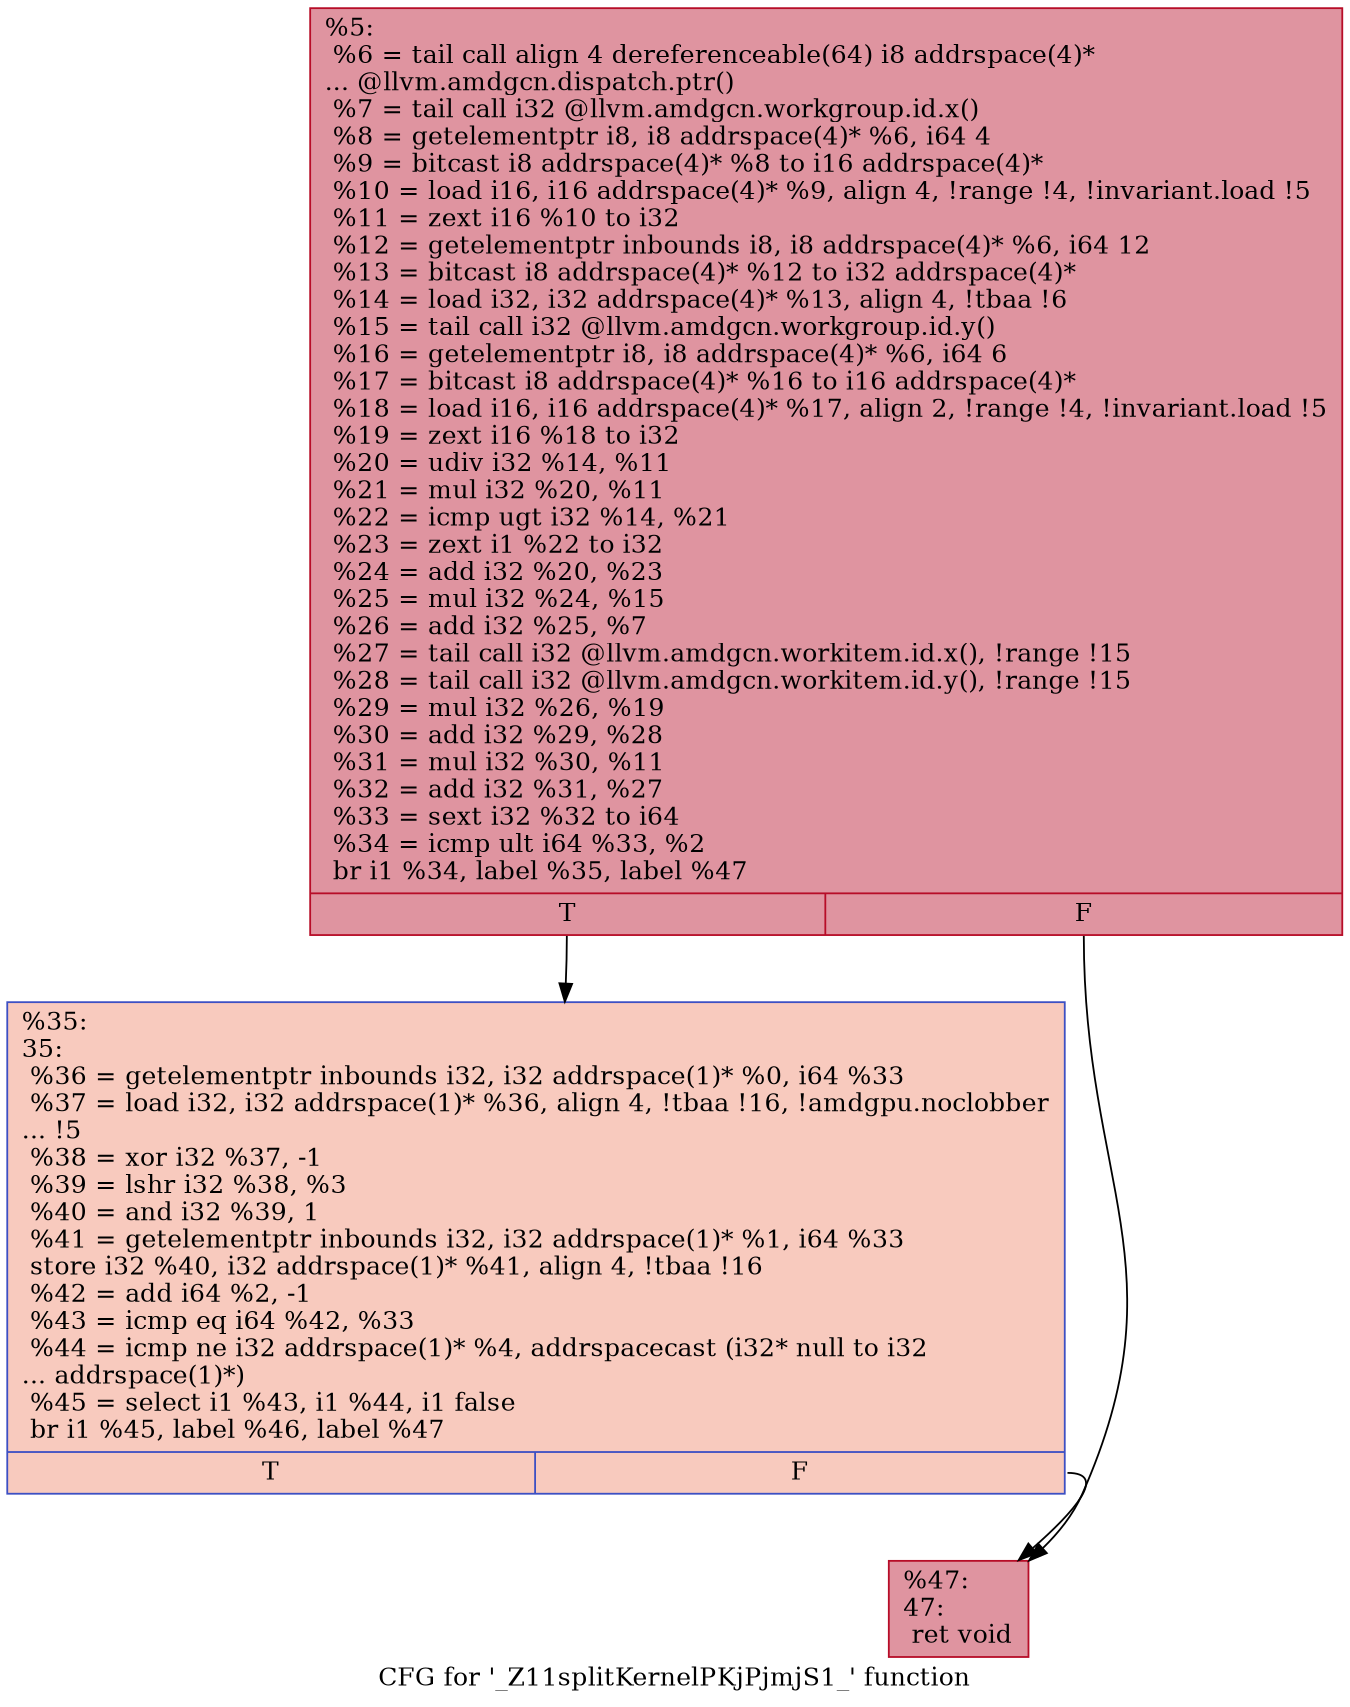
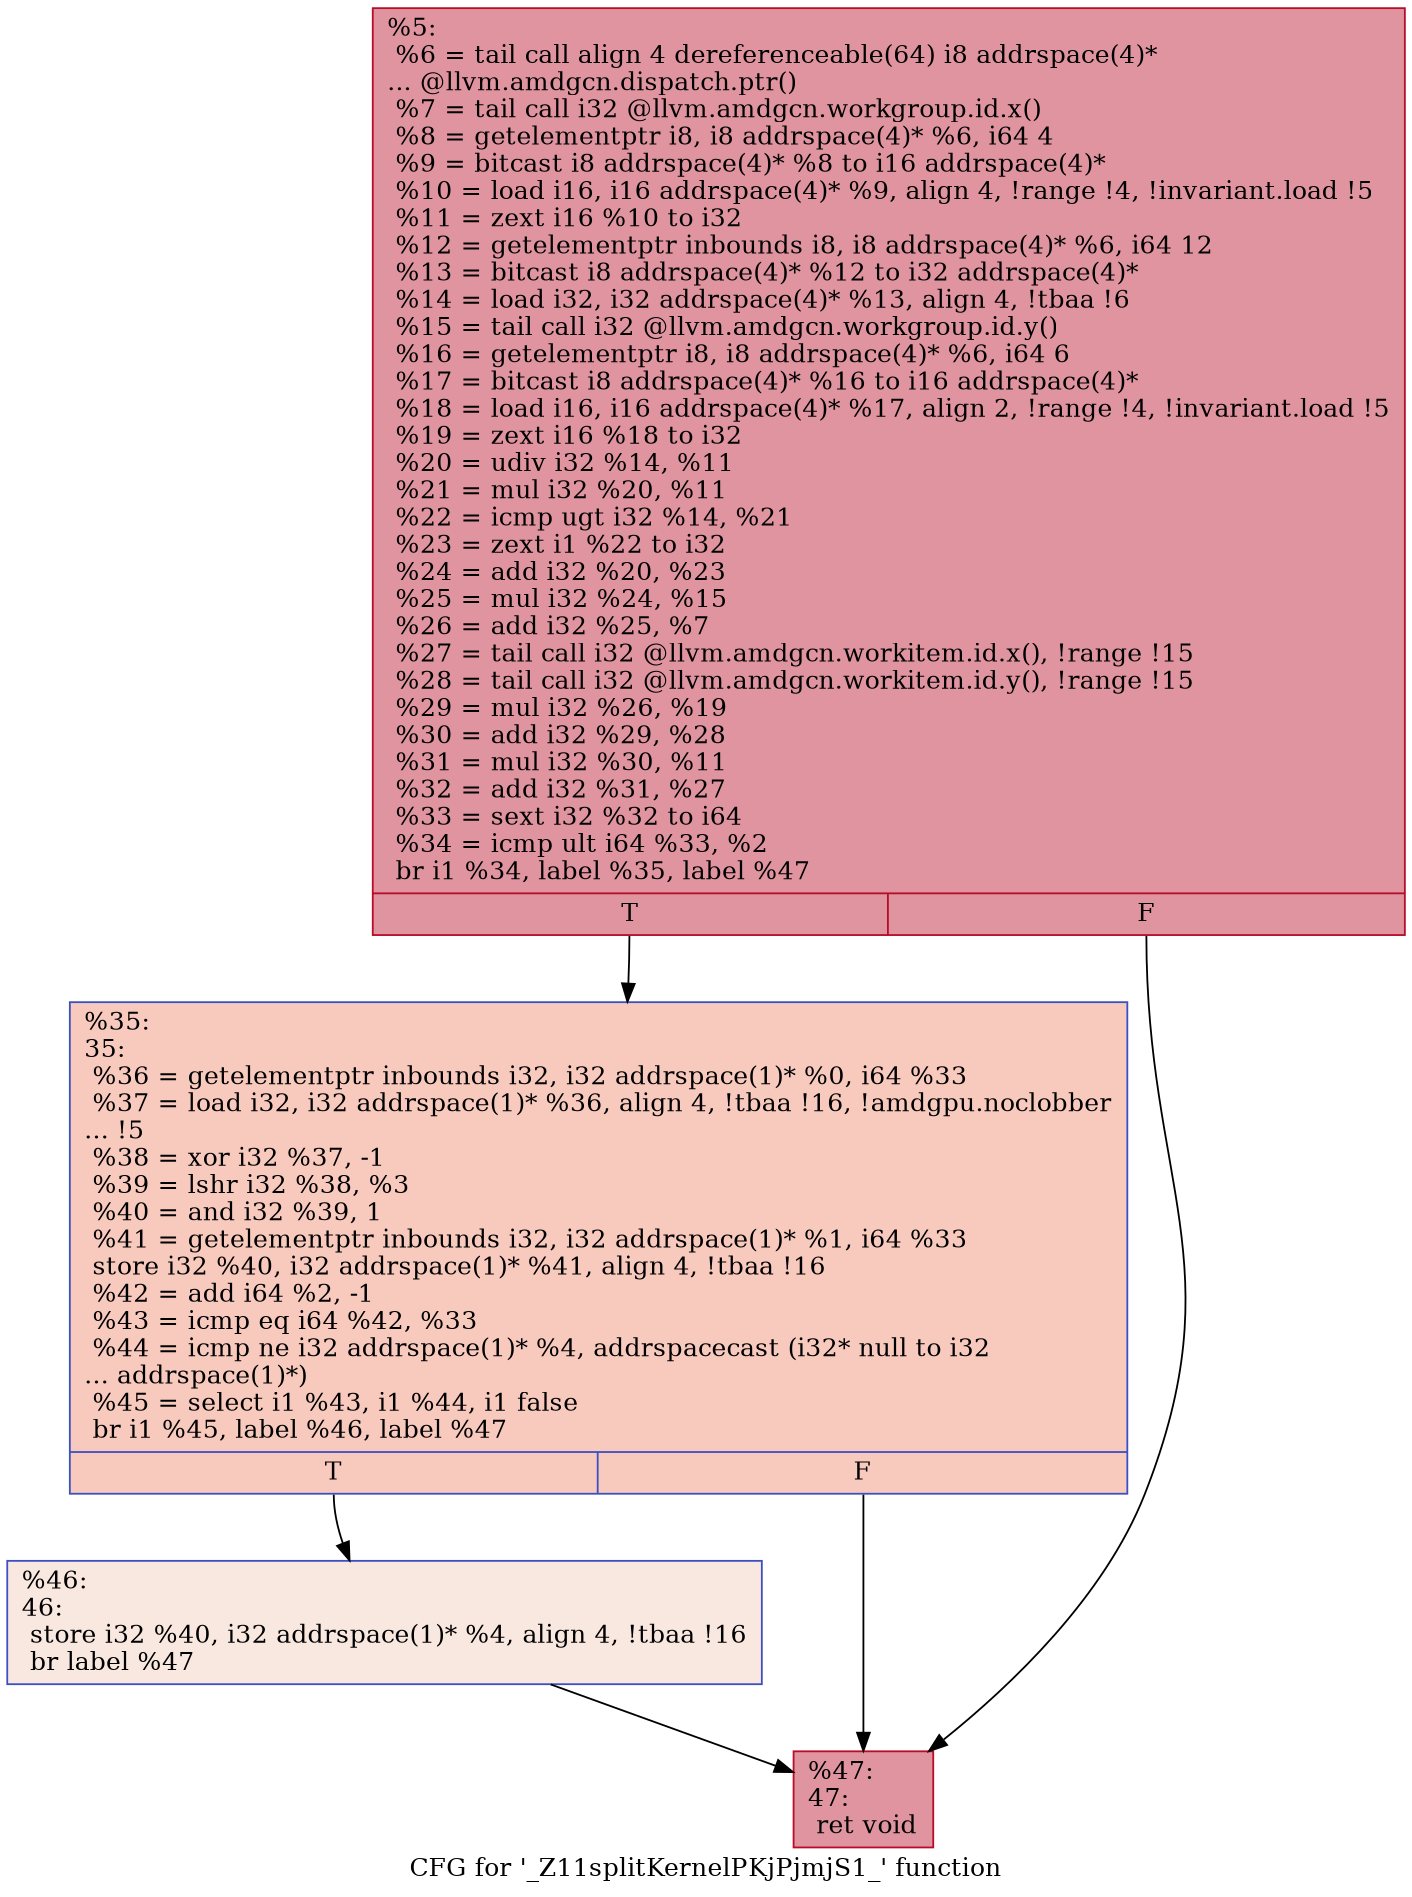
node "%46:": added
